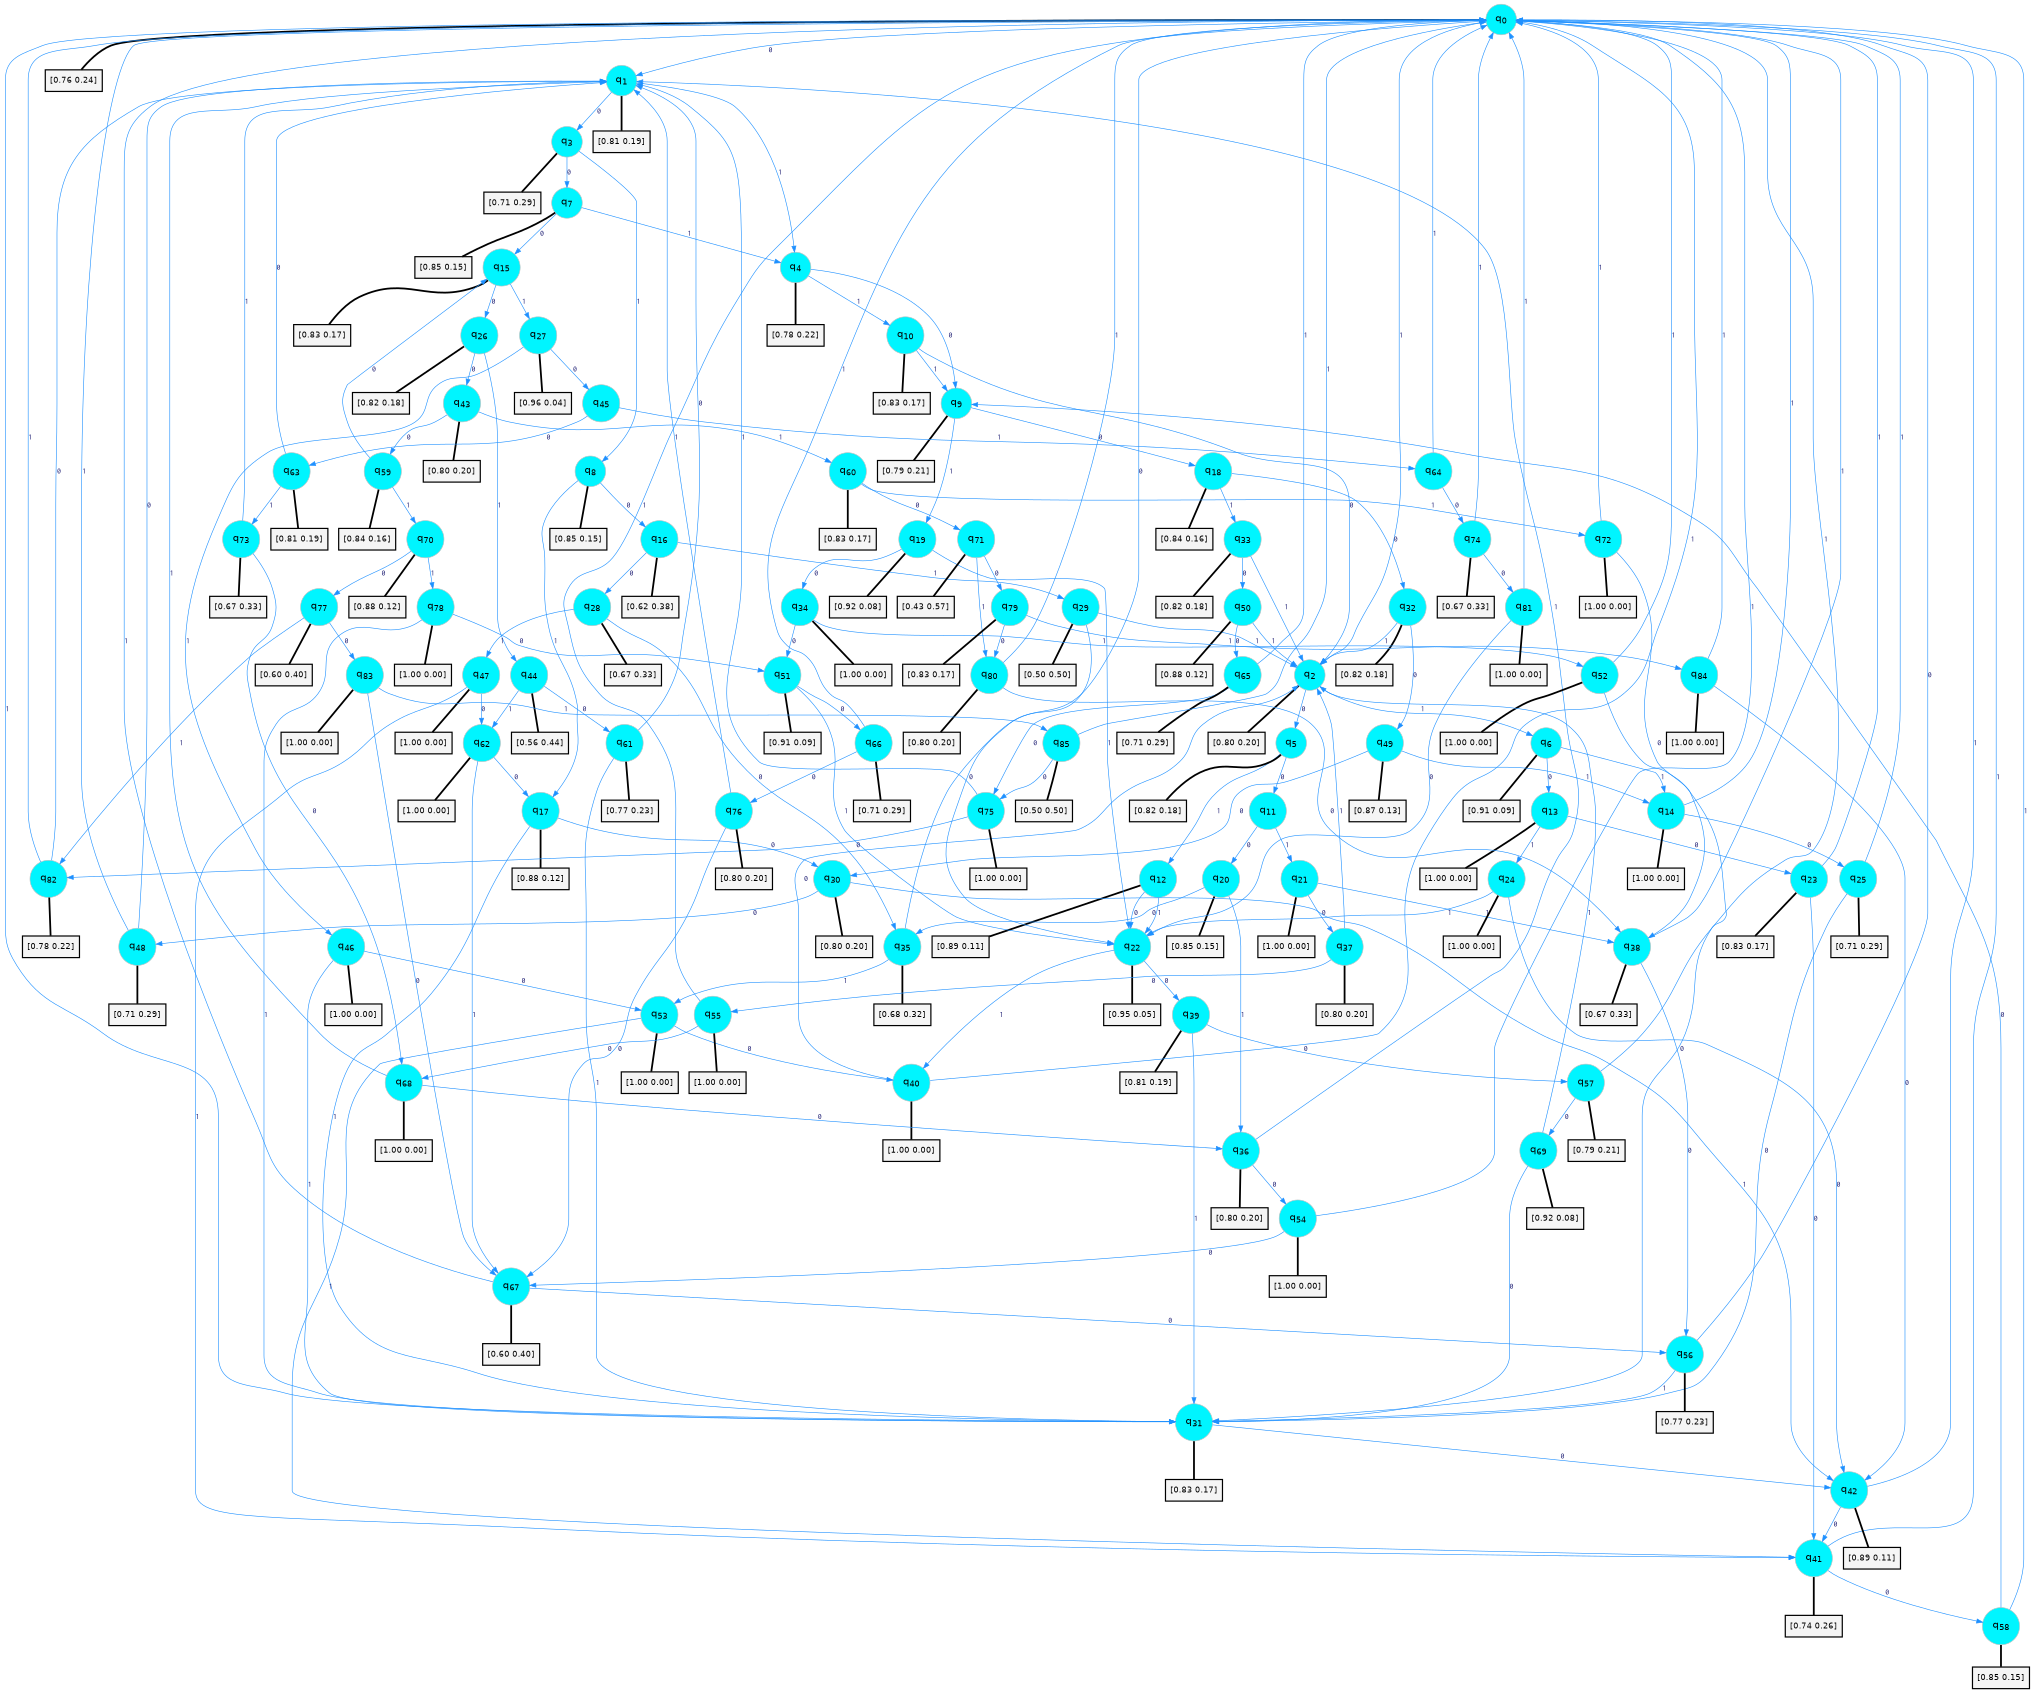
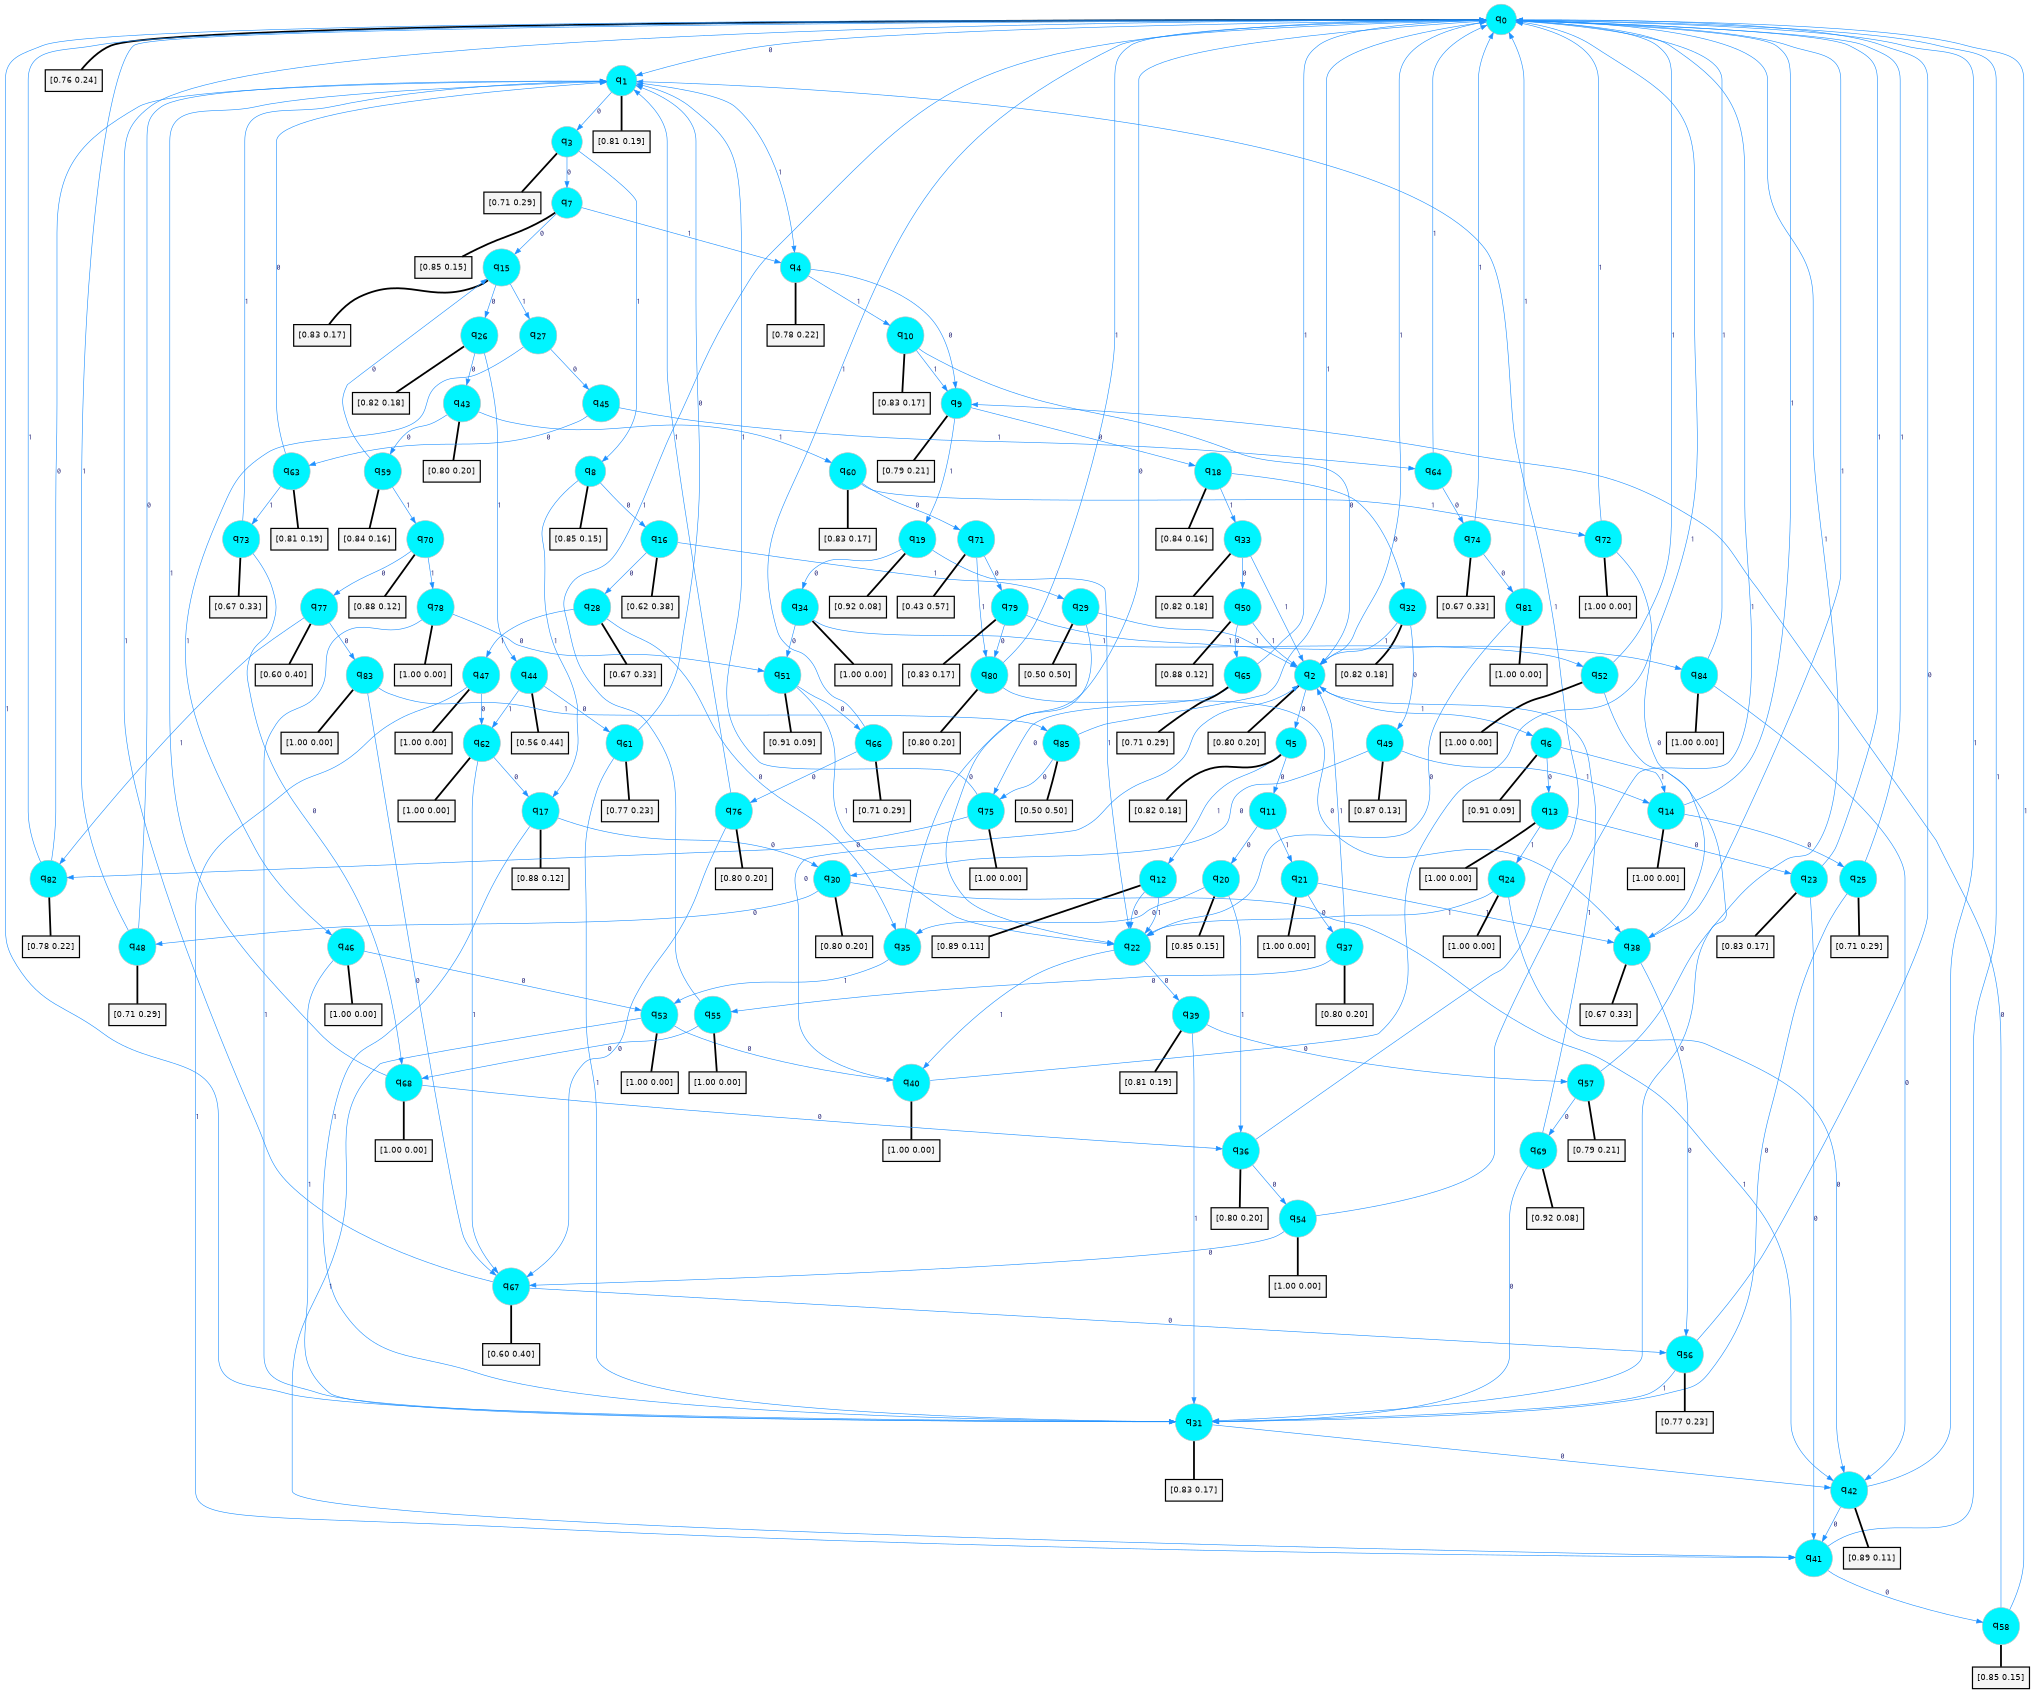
node "[0.96 0.04]": removed
node "[0.68 0.32]": removed
node "[0.95 0.05]": removed
node "[0.74 0.26]": removed
